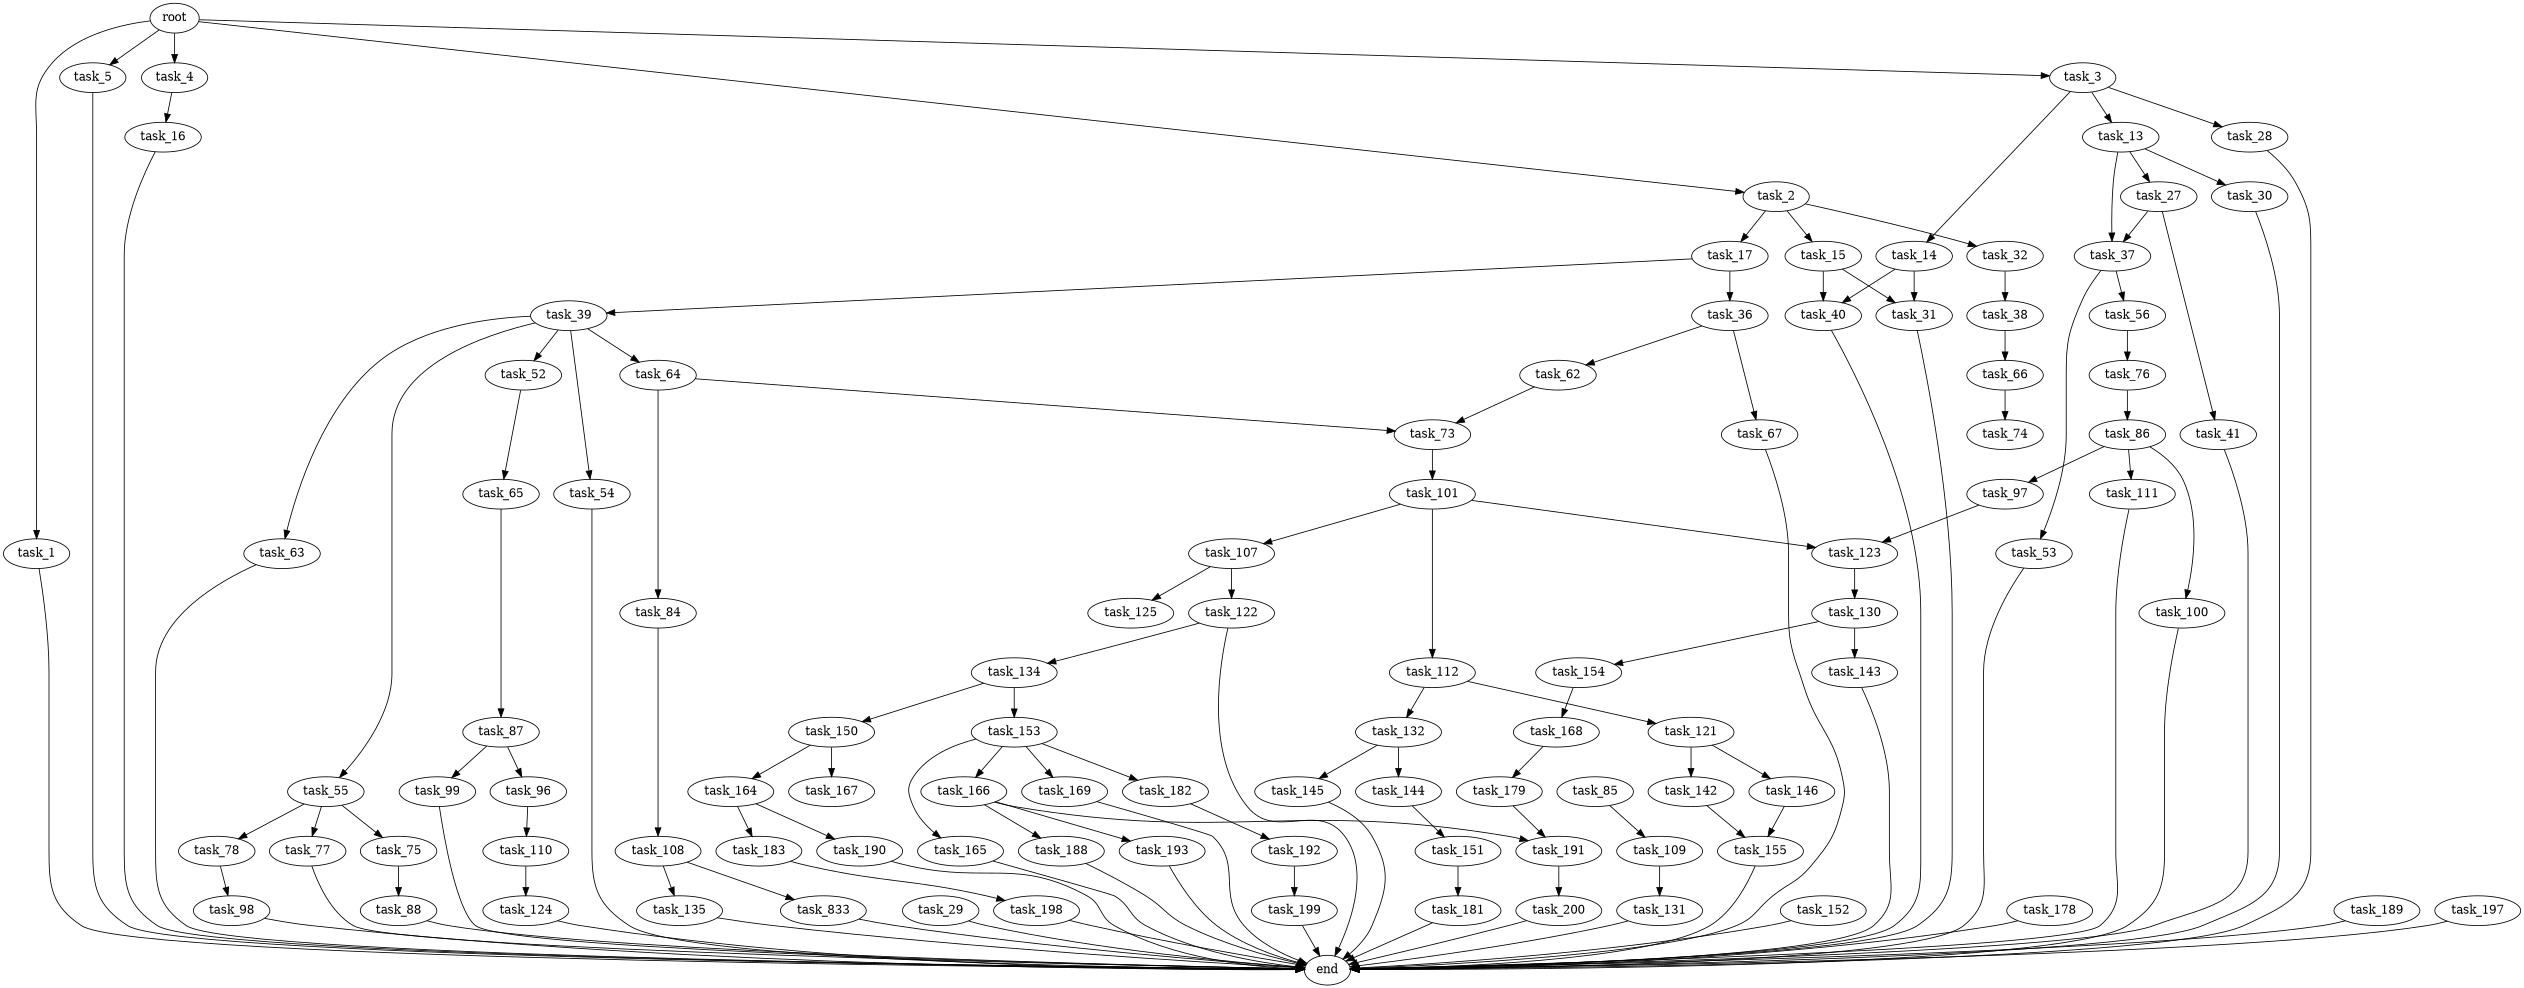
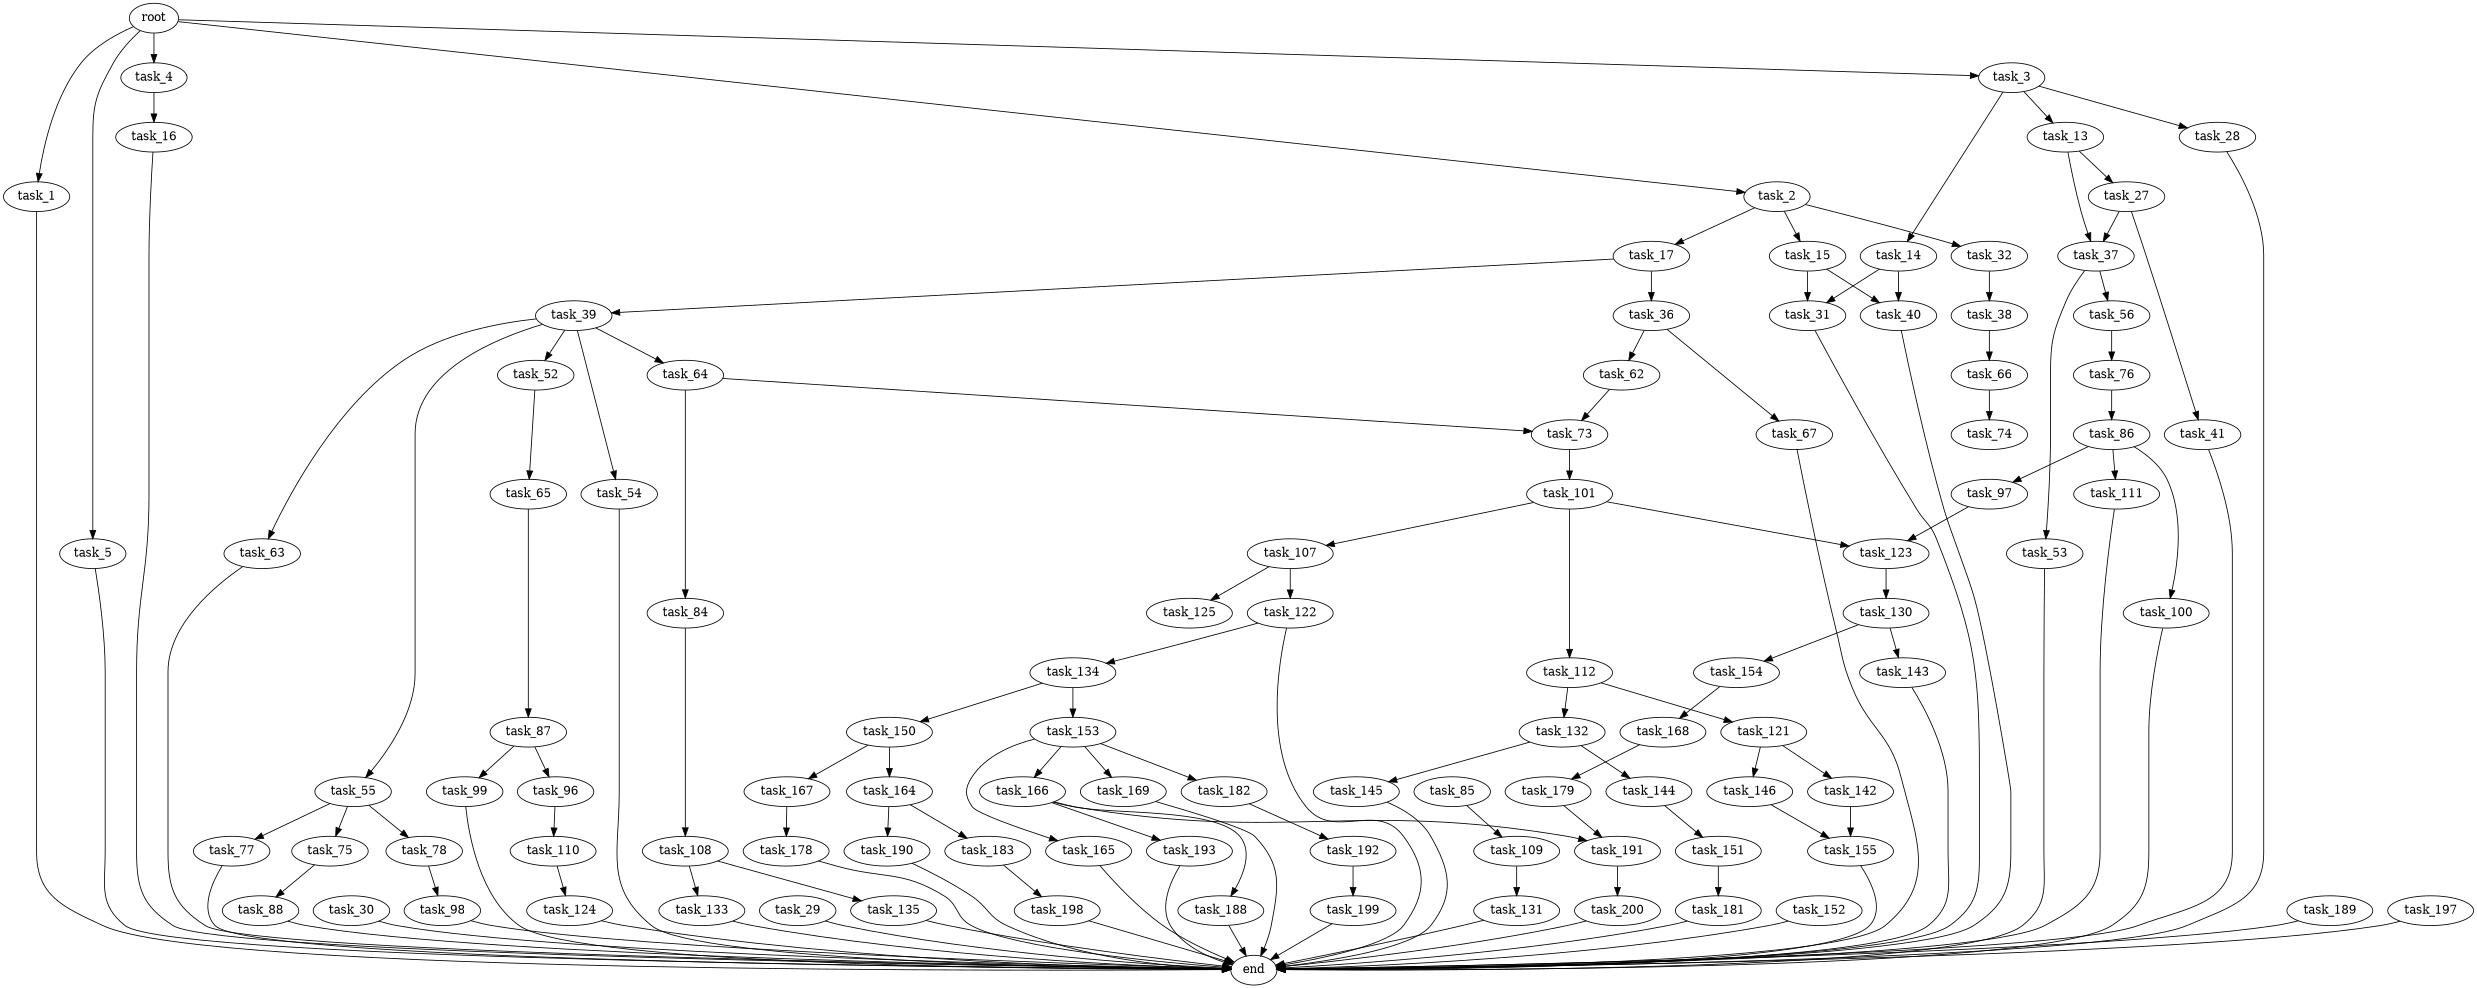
edge "task_13" -> "task_30": removed
edge "task_167" -> "task_178": added
node "task_833": label "task_833" -> "task_133"
